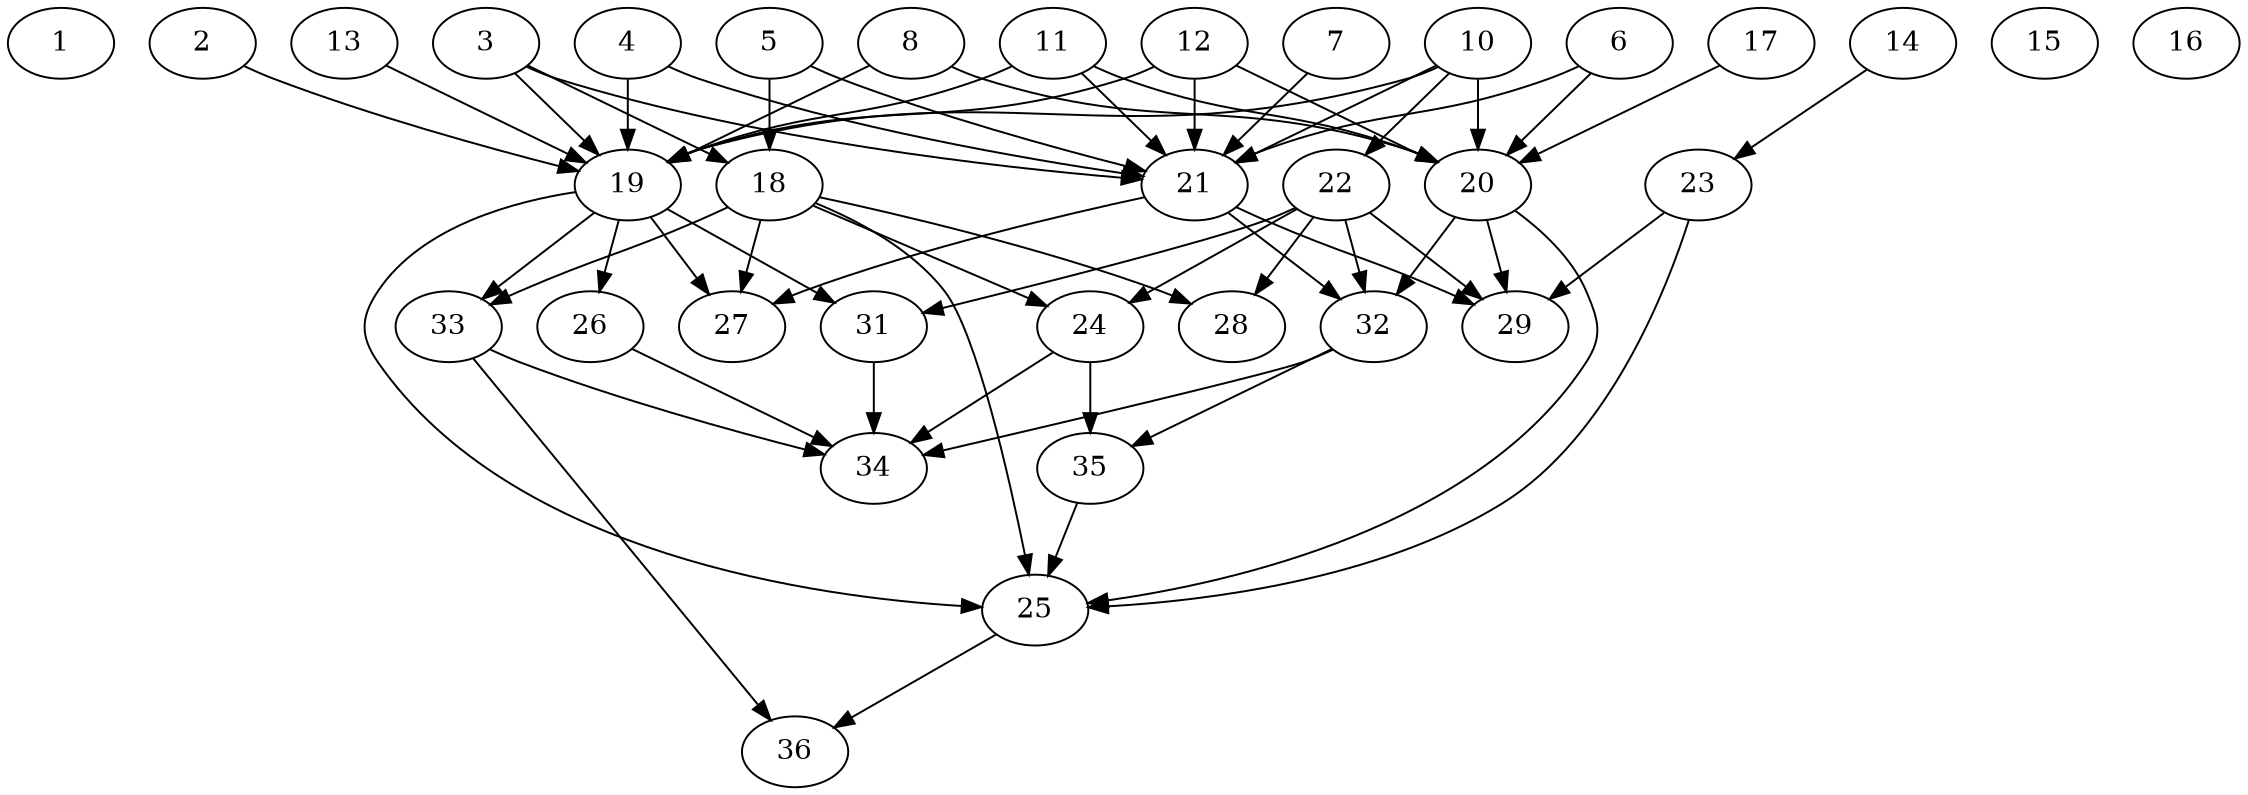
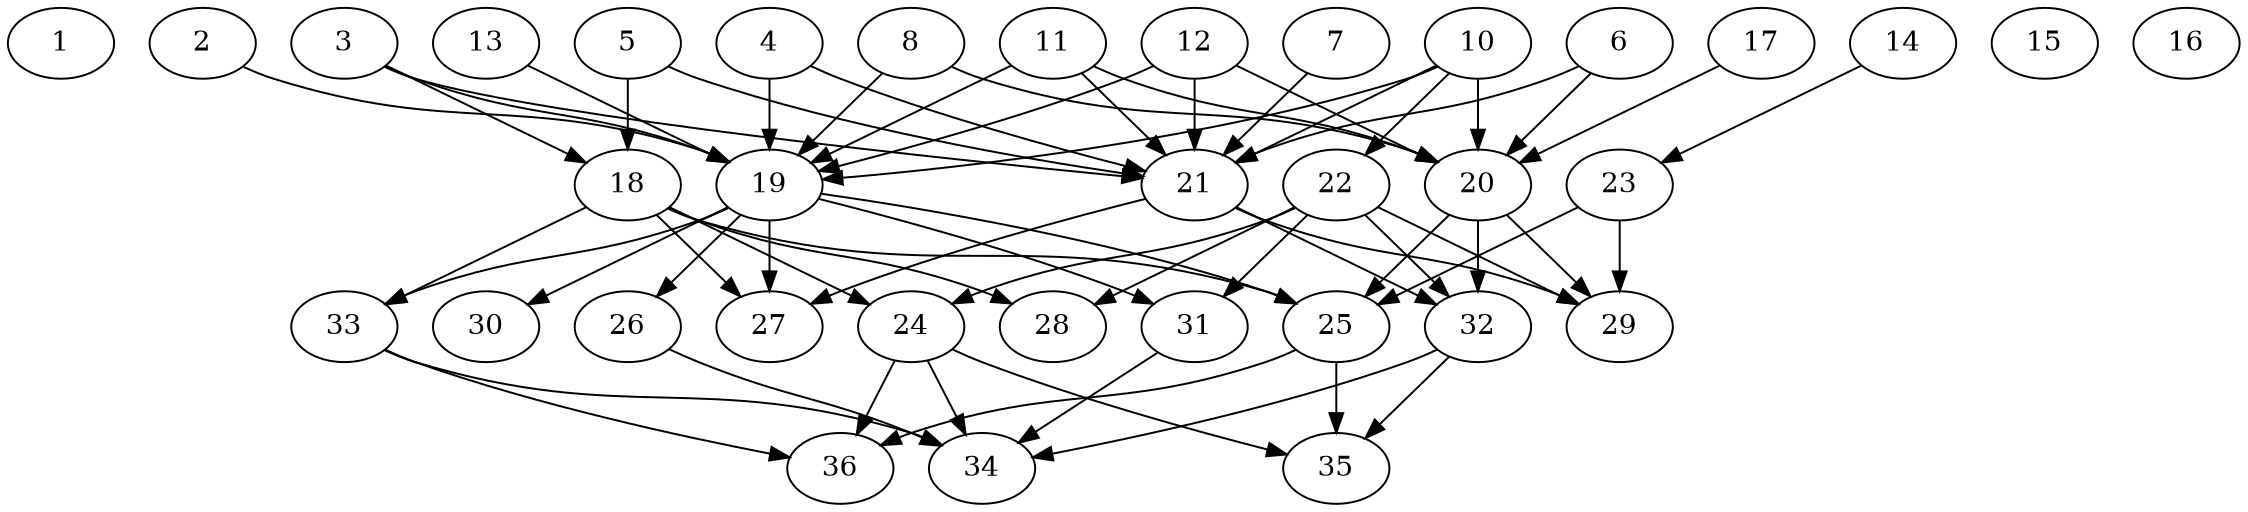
node "30": added
edge "24" -> "36": added
edge "35" -> "25": reversed
